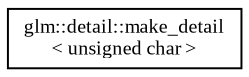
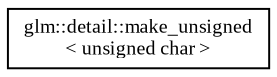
node "glm::detail::make_detail < unsigned char >": label "glm::detail::make_detail < unsigned char >" -> "glm::detail::make_unsigned < unsigned char >"
